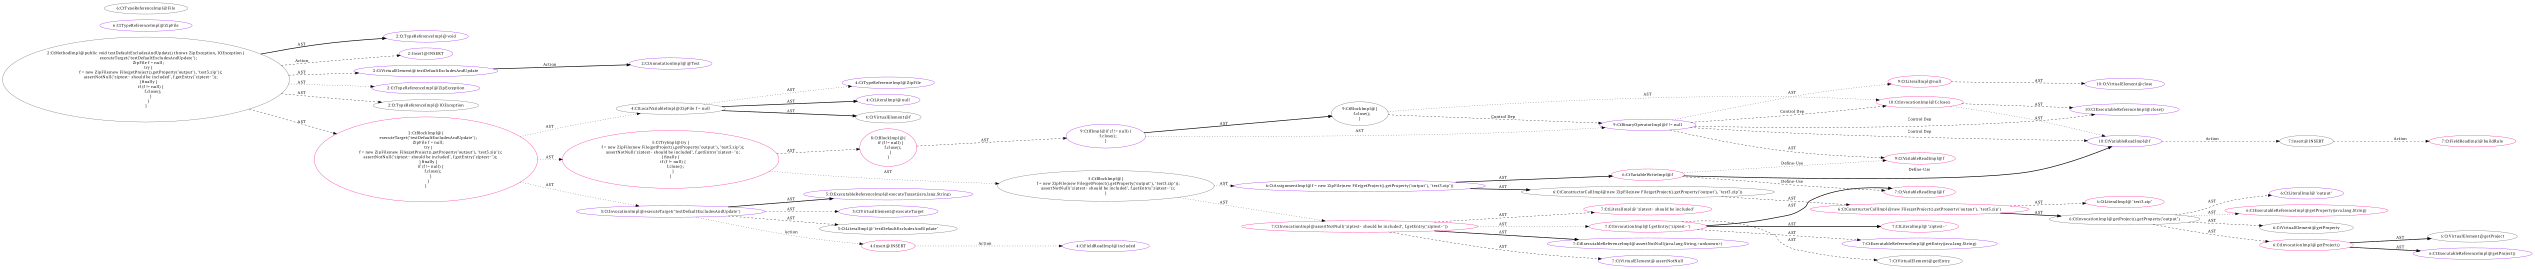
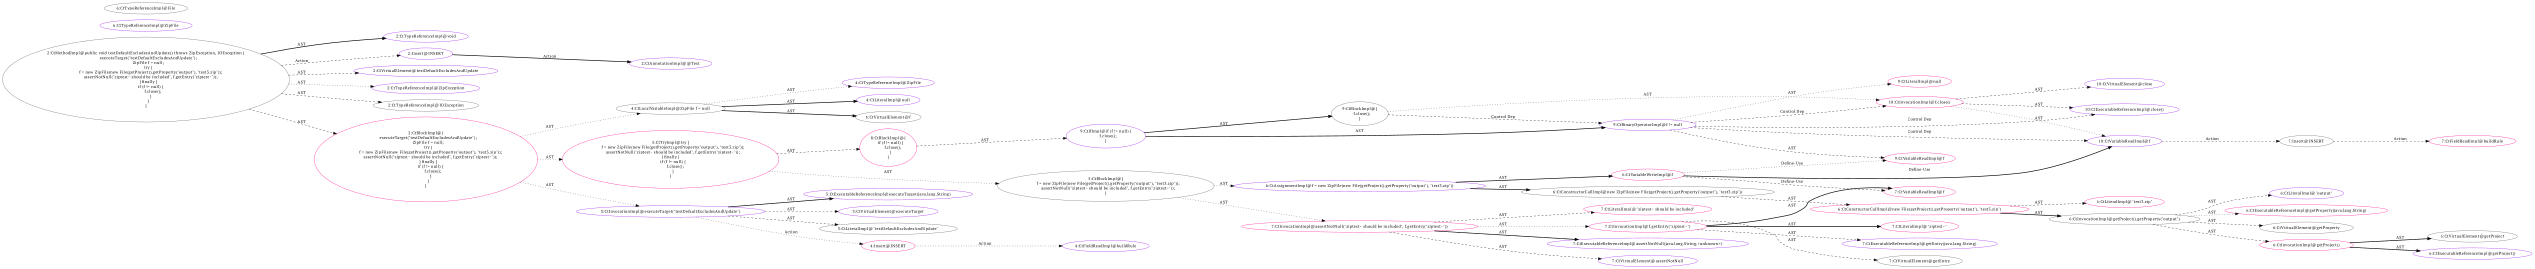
edge "2:CtVirtualElement@testDefaultExcludesAndUpdate" -> "2:CtAnnotationImpl@@Test": now "2:Insert@INSERT" -> "2:CtAnnotationImpl@@Test"
edge "9:CtLiteralImpl@null" -> "10:CtVirtualElement@close": now "10:CtInvocationImpl@f.close()" -> "10:CtVirtualElement@close"
edge "9:CtIfImpl@if (f != null) { f.close(); }" -> "9:CtBinaryOperatorImpl@f != null": style dotted -> bold
node "4:CtFieldReadImpl@included": label "4:CtFieldReadImpl@included" -> "4:CtFieldReadImpl@buildRule"
